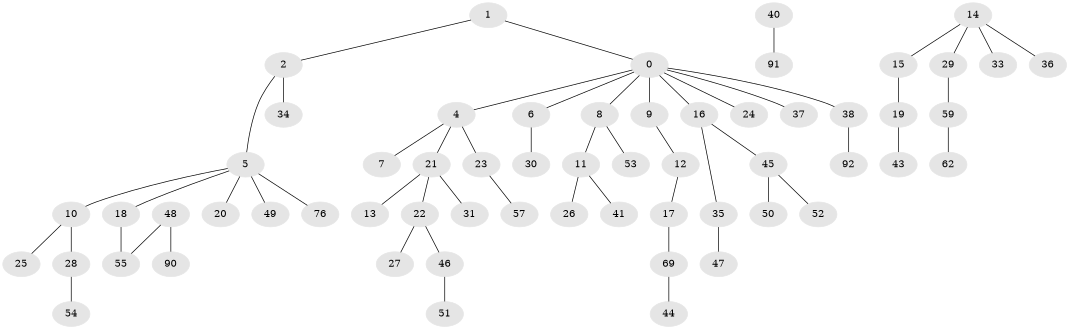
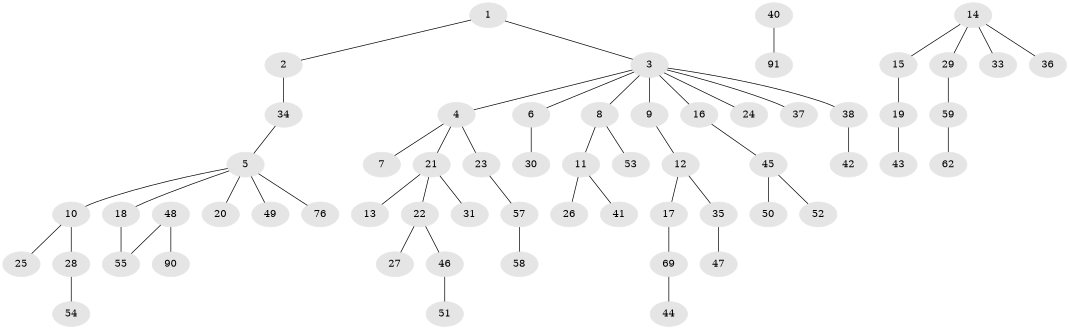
node "0": label "0" -> "3"
edge "2" -- "5": now "34" -- "5"
edge "16" -- "35": now "12" -- "35"
node "92": label "92" -> "42"
node "58": added
